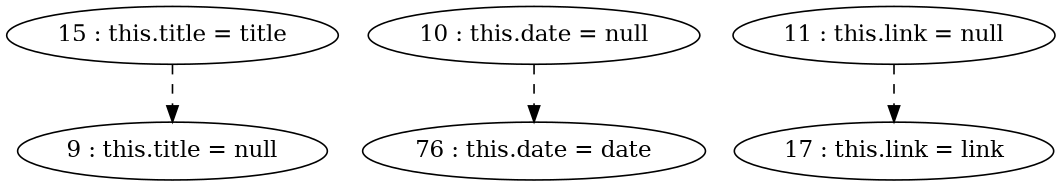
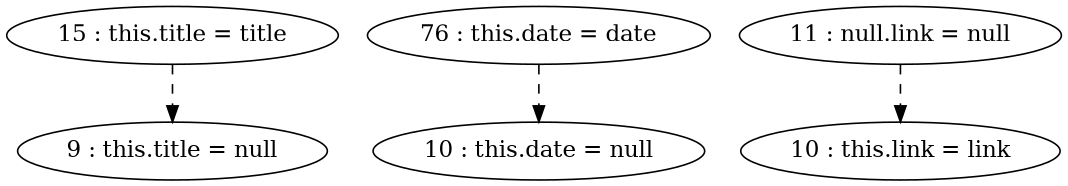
node "11 : this.link = null": label "11 : this.link = null" -> "11 : null.link = null"
edge "10 : this.date = null" -> "76 : this.date = date": reversed
node "17 : this.link = link": label "17 : this.link = link" -> "10 : this.link = link"
